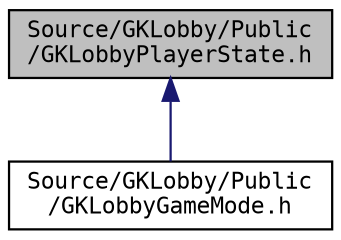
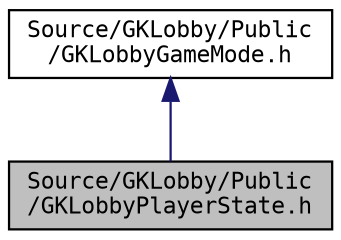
edge "Source/GKLobby/Public /GKLobbyGameMode.h" -> "Source/GKLobby/Public /GKLobbyPlayerState.h": reversed
